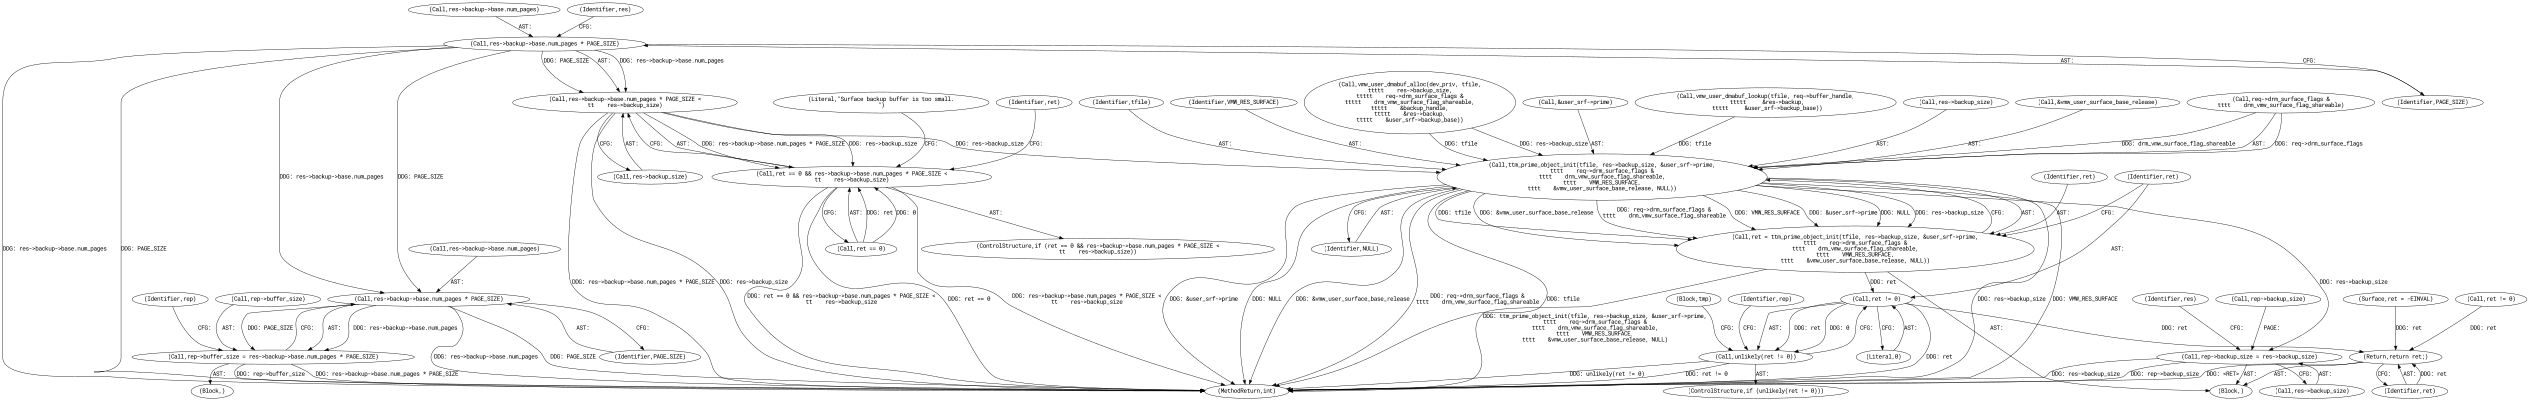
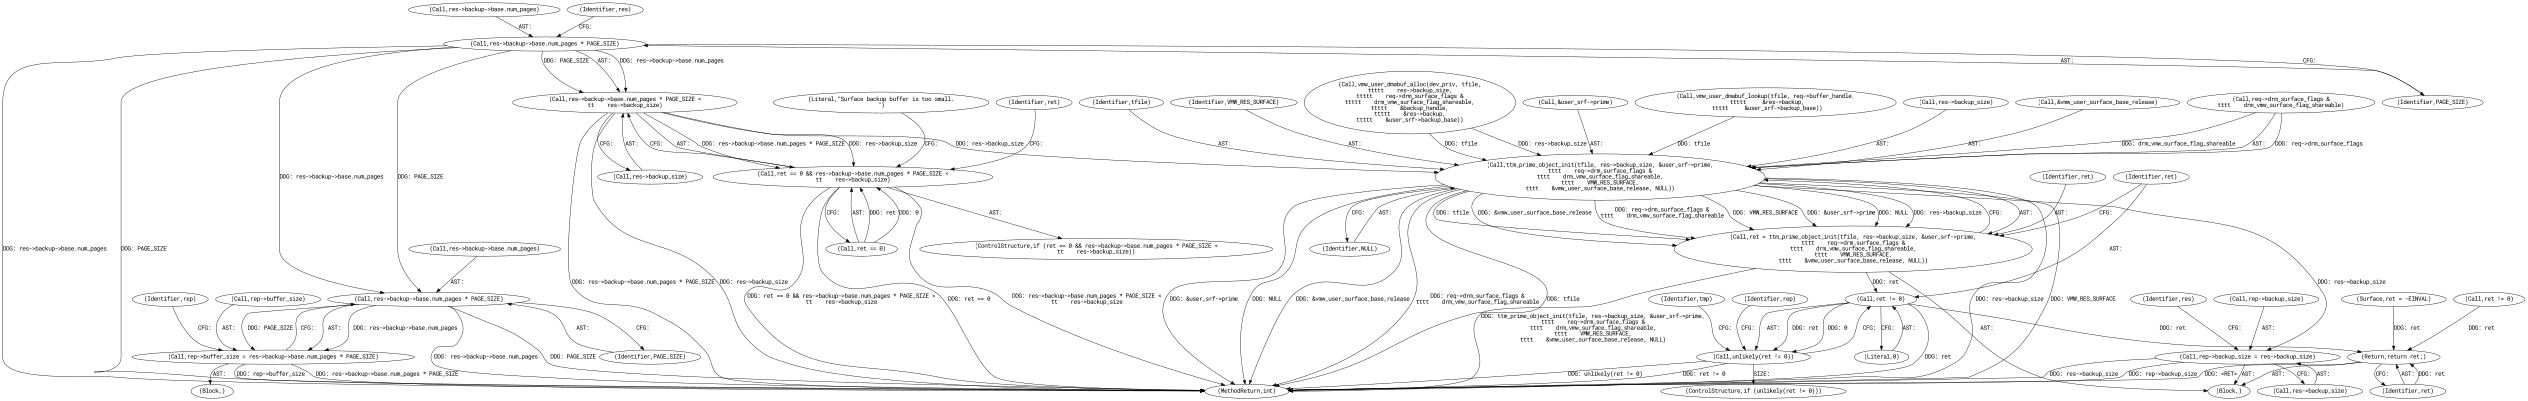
node "(Block,tmp)": label "(Block,tmp)" -> "(Identifier,tmp)"
edge "(Call,rep->backup_size)" -> "(Call,rep->backup_size = res->backup_size)": label "PAGE: " -> "AST: "
edge "(Call,unlikely(ret != 0))" -> "(ControlStructure,if (unlikely(ret != 0)))": label "AST: " -> "SIZE: "
